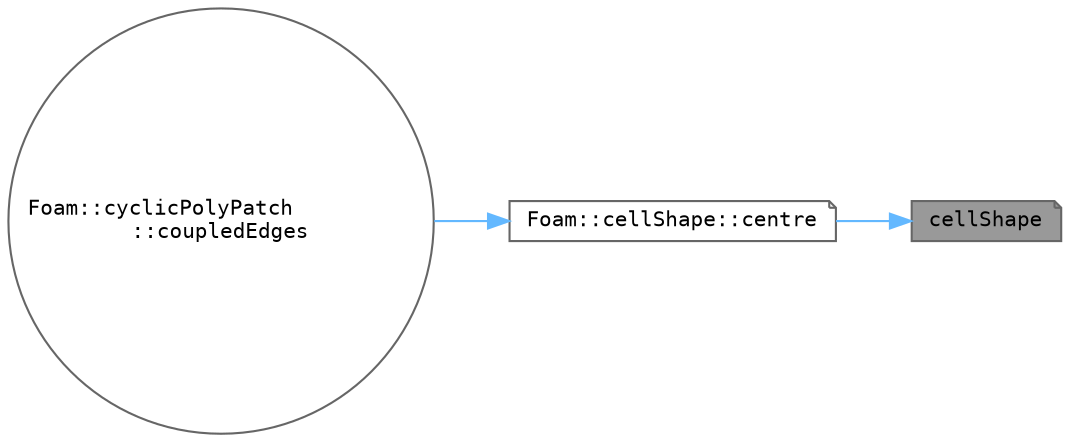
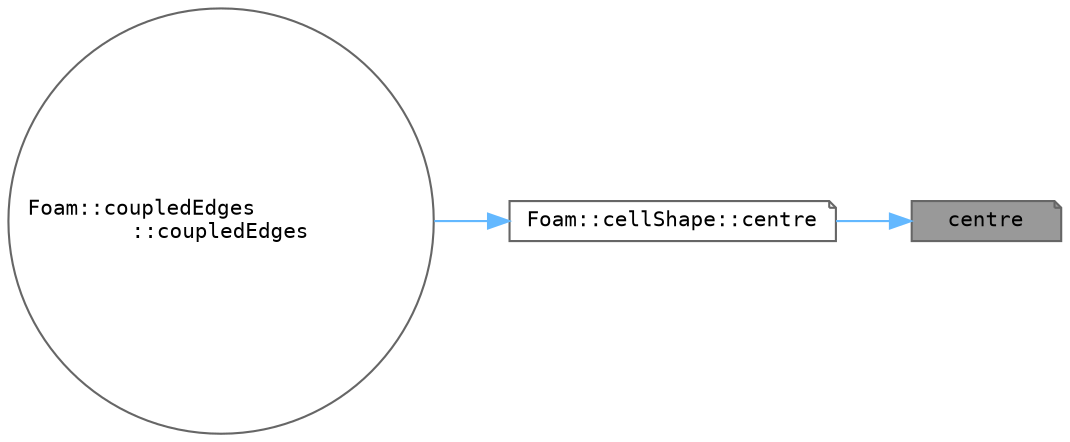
node "Foam::cyclicPolyPatch ::coupledEdges": label "Foam::cyclicPolyPatch ::coupledEdges" -> "Foam::coupledEdges ::coupledEdges"
node "cellShape": label "cellShape" -> "centre"
